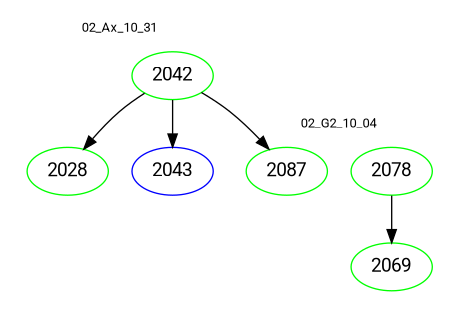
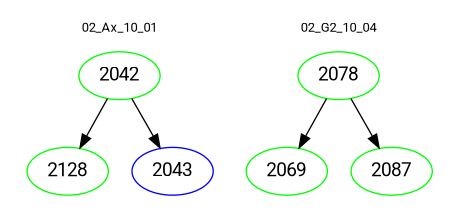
cluster "02_Ax_10_31": label "02_Ax_10_31" -> "02_Ax_10_01"
edge "2042" -> "2087": now "2078" -> "2087"
node "2028": label "2028" -> "2128"
